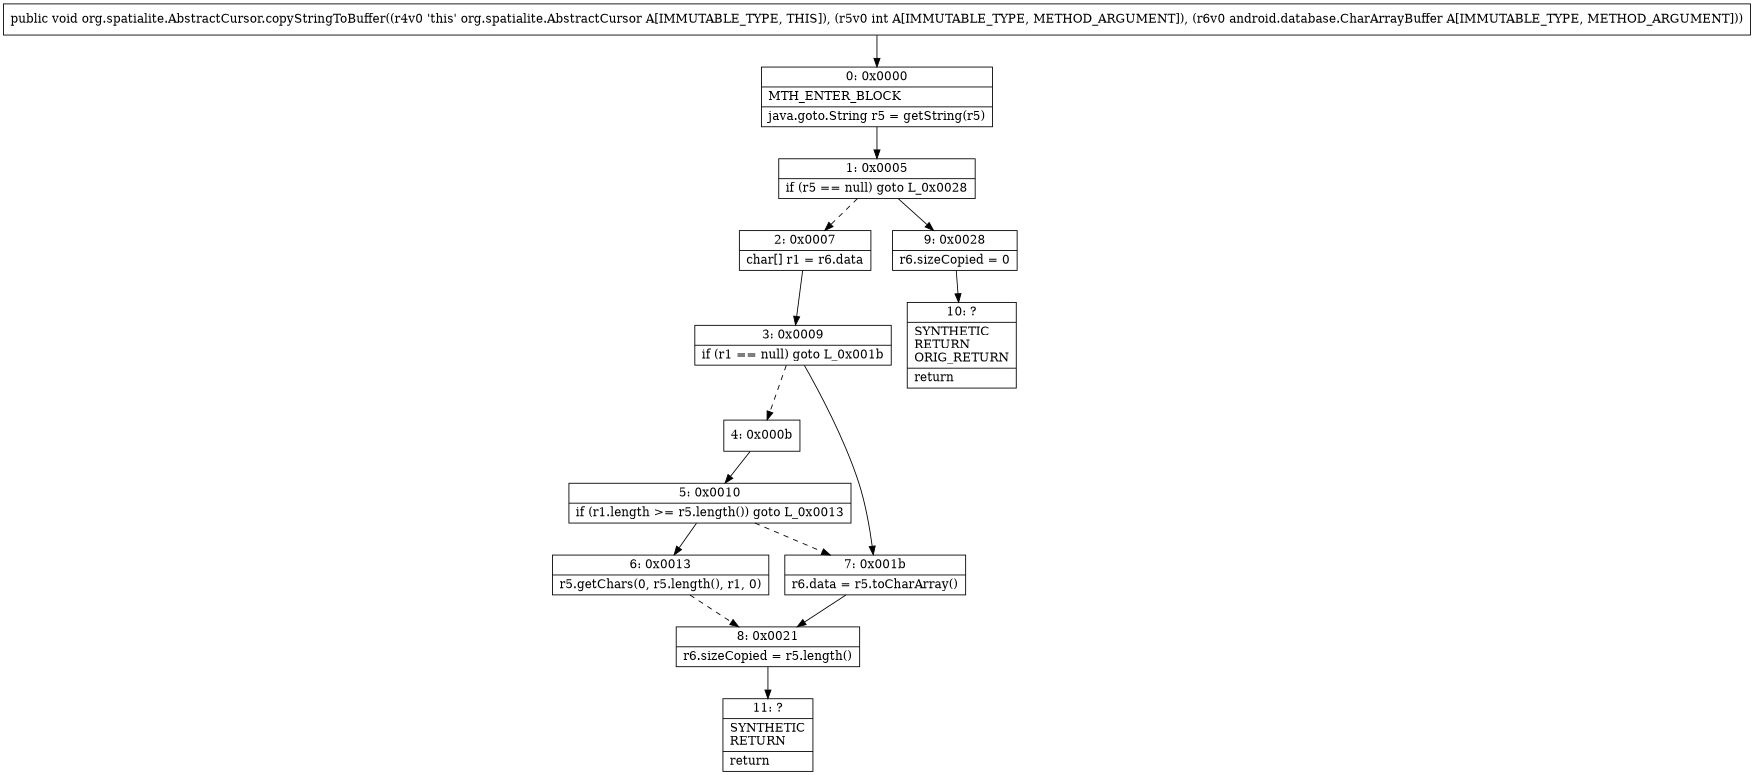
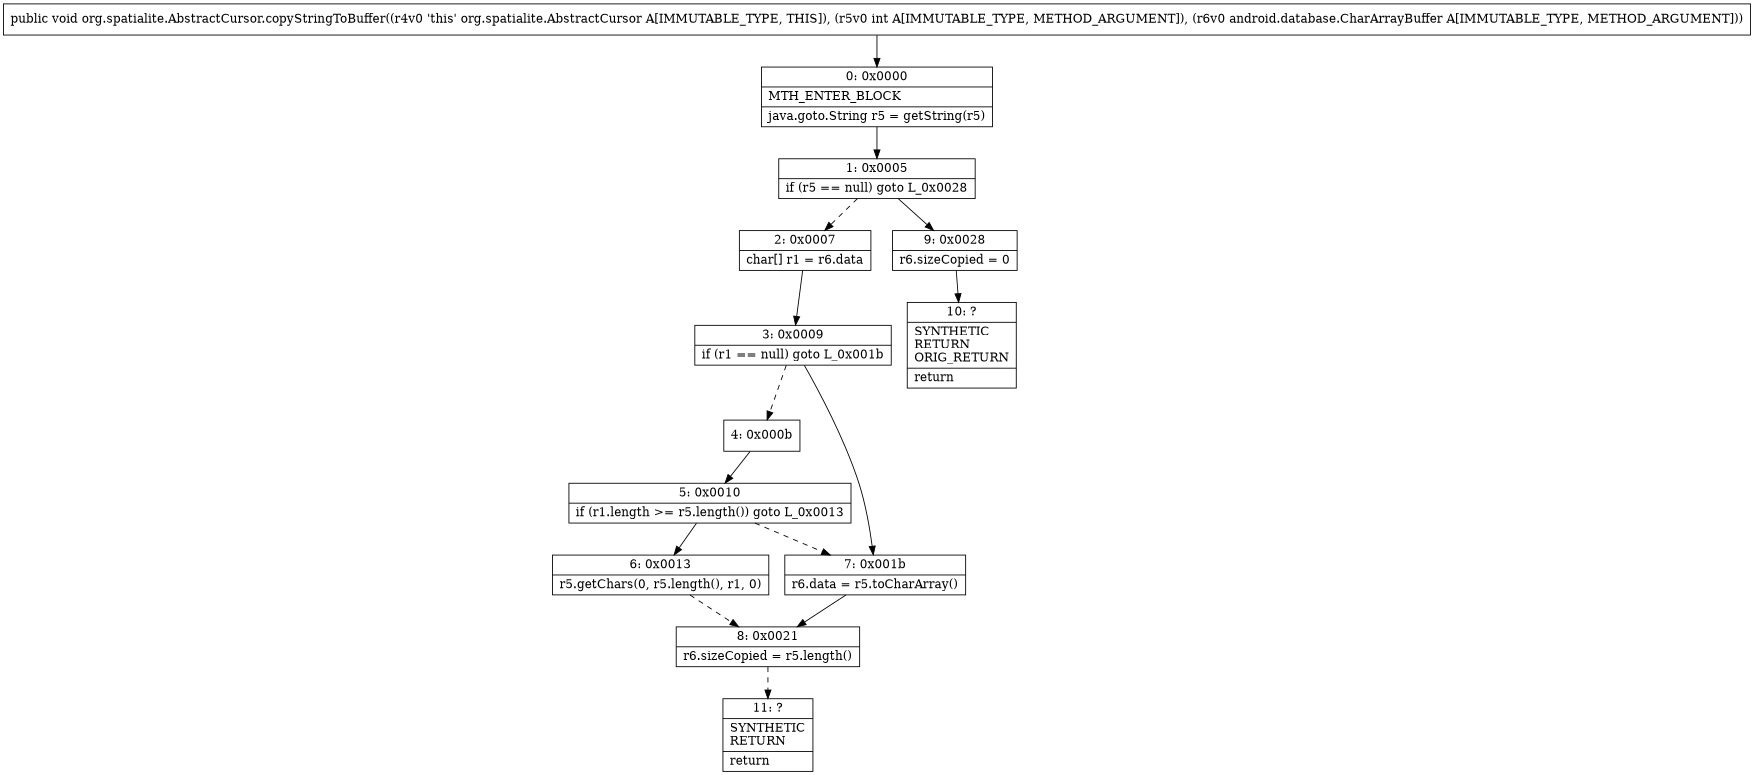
edge "8: 0x0021" -> "11: ?": style solid -> dashed
